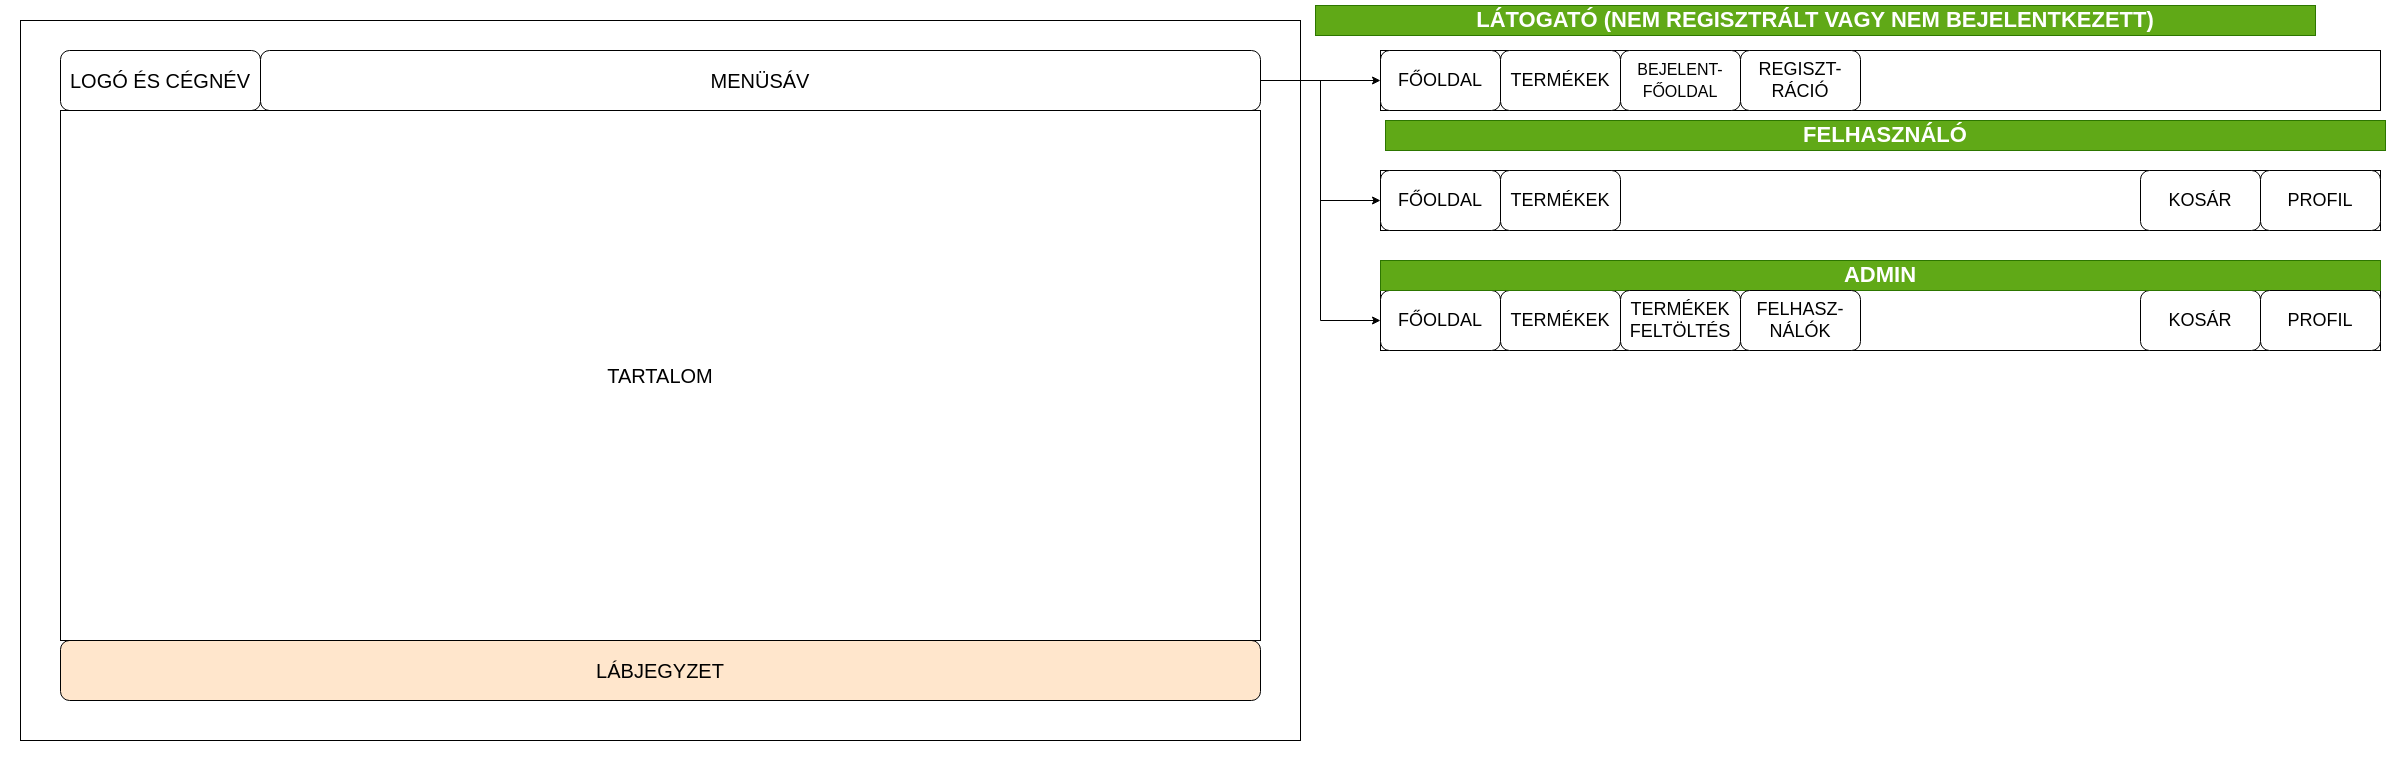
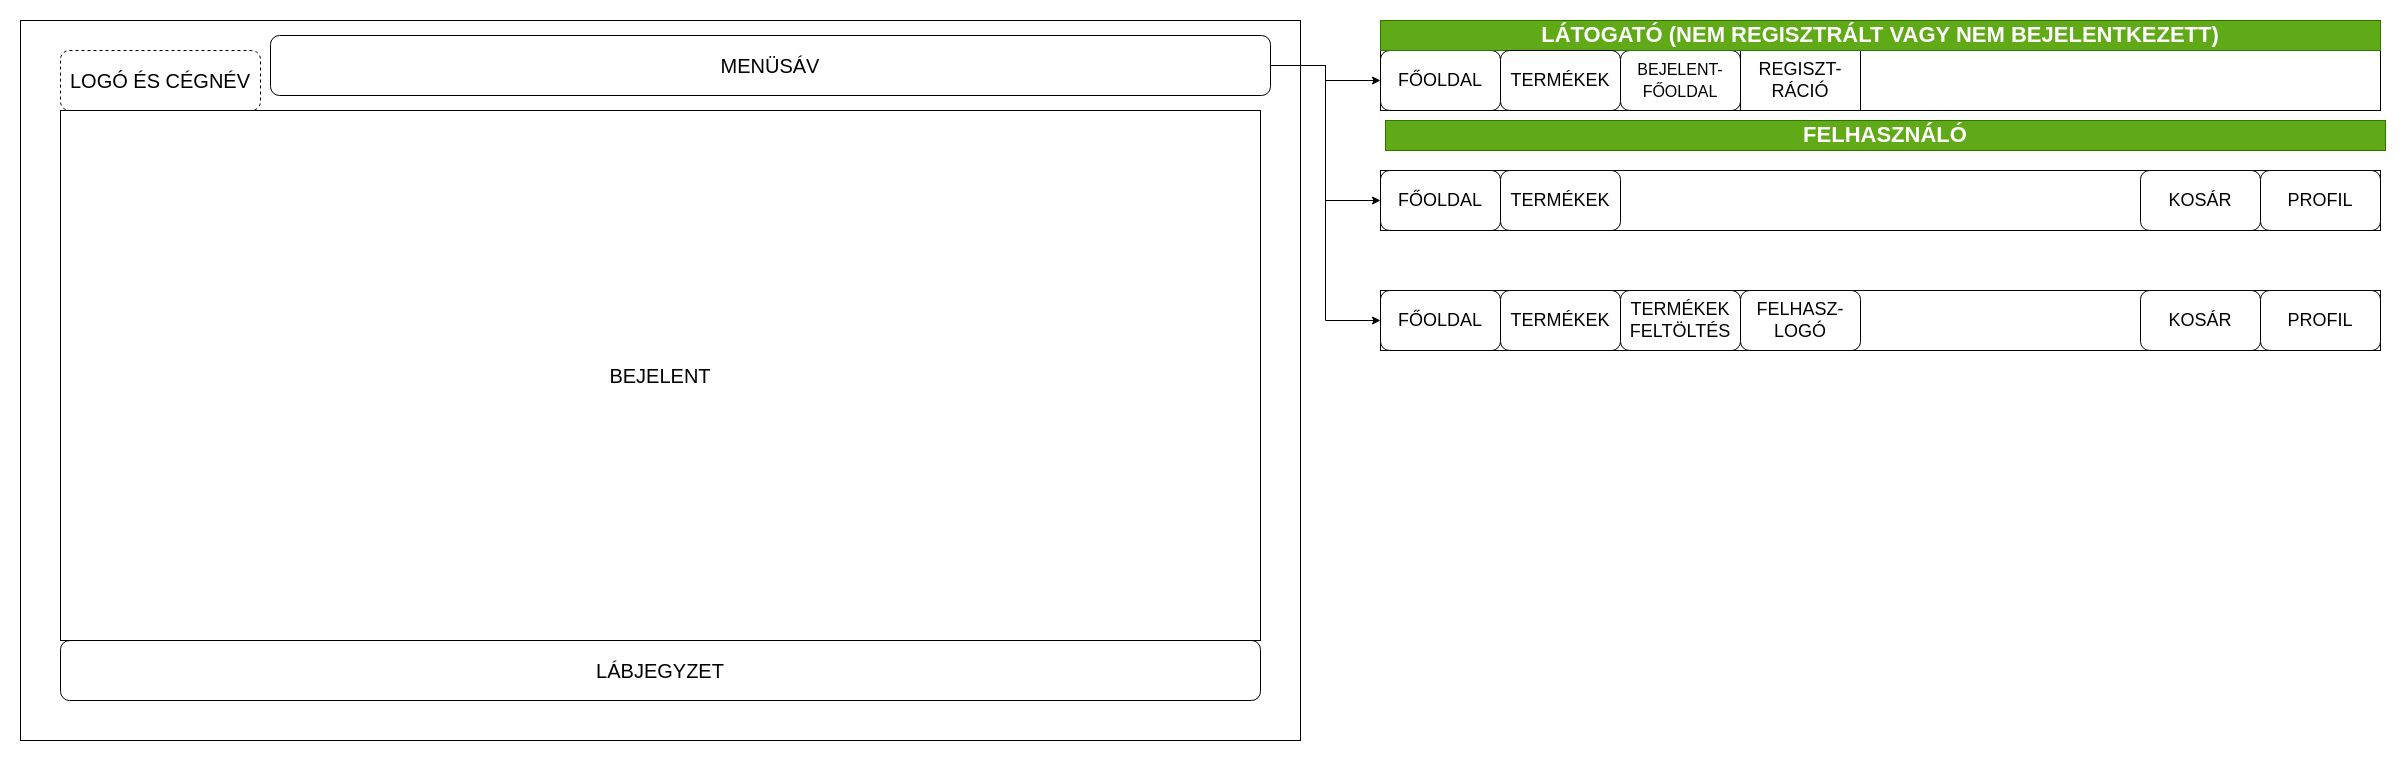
node "LÁTOGATÓ (NEM REGISZTRÁLT VAGY NEM BEJELENTKEZETT)": moved (1816, 21) -> (1881, 36)
node "LOGÓ ÉS CÉGNÉV": style solid -> dashed
node "MENÜSÁV": moved (761, 81) -> (771, 66)
node "REGISZT- RÁCIÓ": shape rounded rectangle -> rectangle
node "ADMIN": removed
node "FELHASZ-NÁLÓK": label "FELHASZ-NÁLÓK" -> "FELHASZ-LOGÓ"
node "TARTALOM": label "TARTALOM" -> "BEJELENT"
node "LÁBJEGYZET": fillcolor #ffe6cc -> #ffffff
